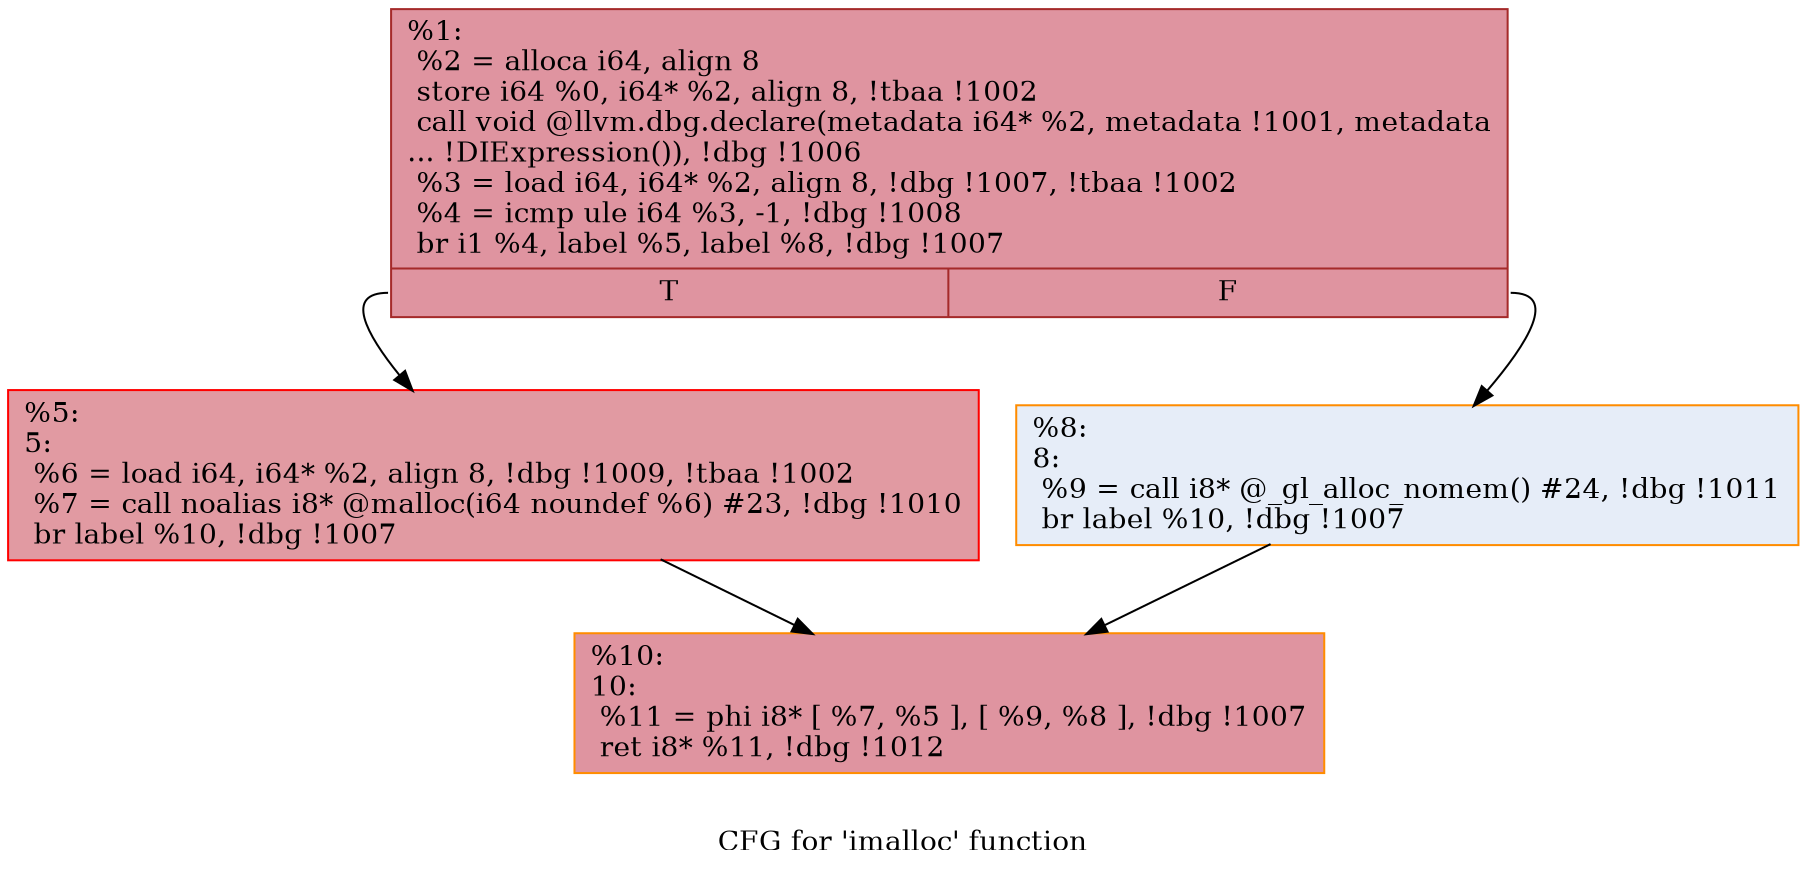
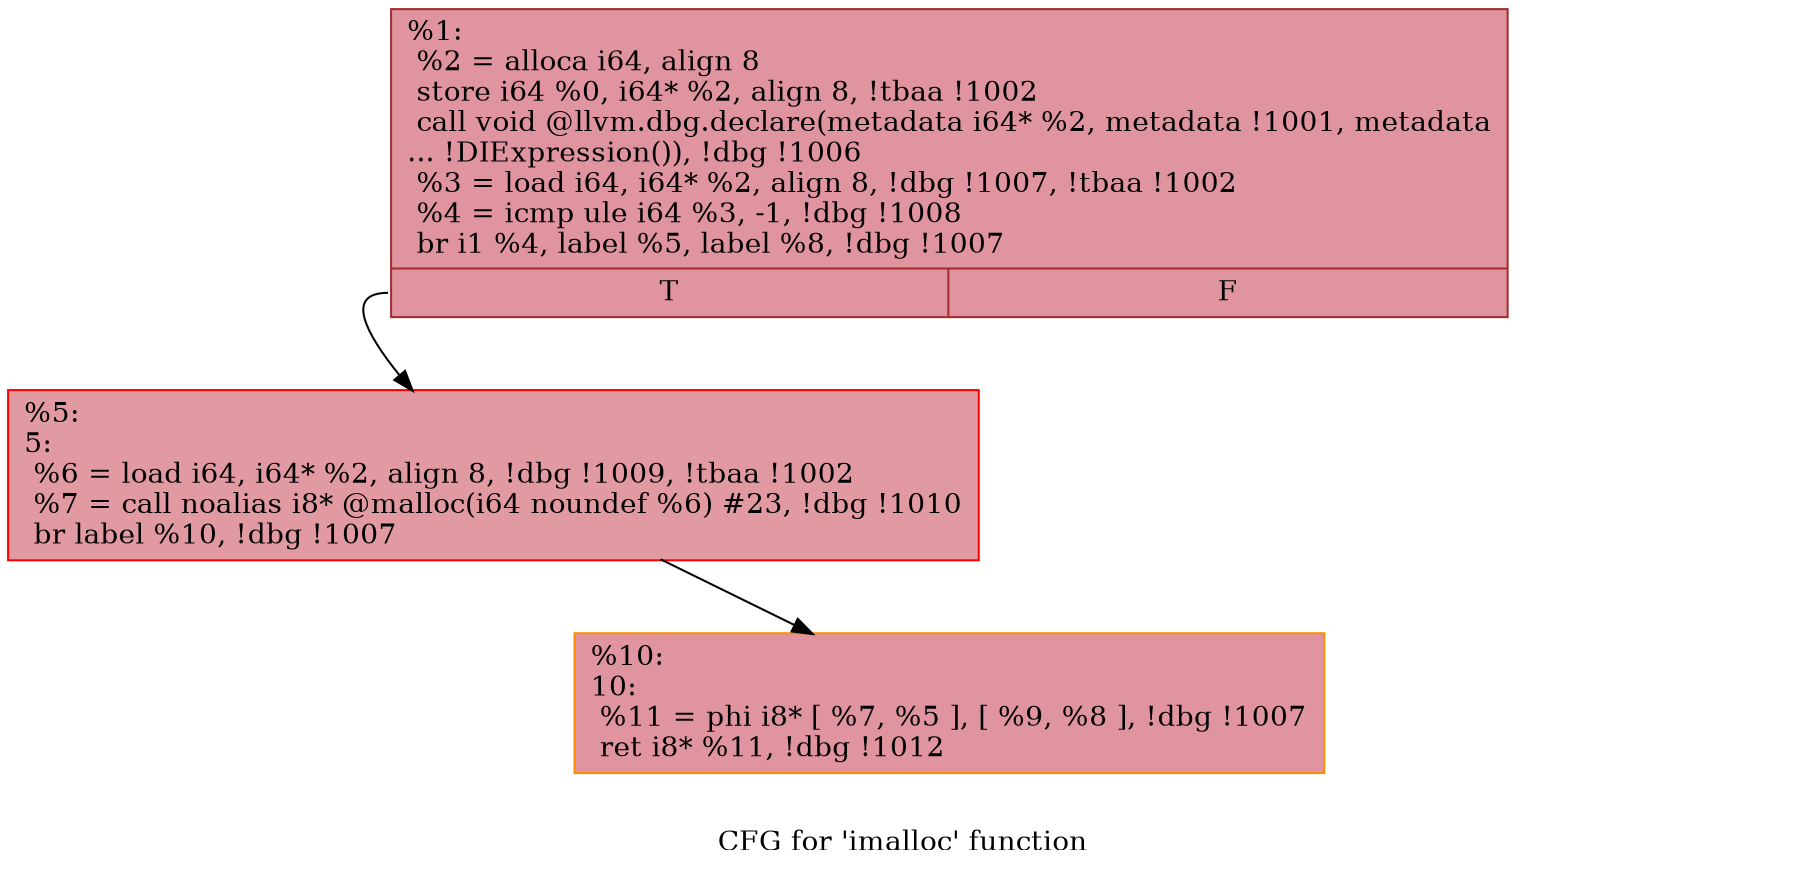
node "%8:": removed
